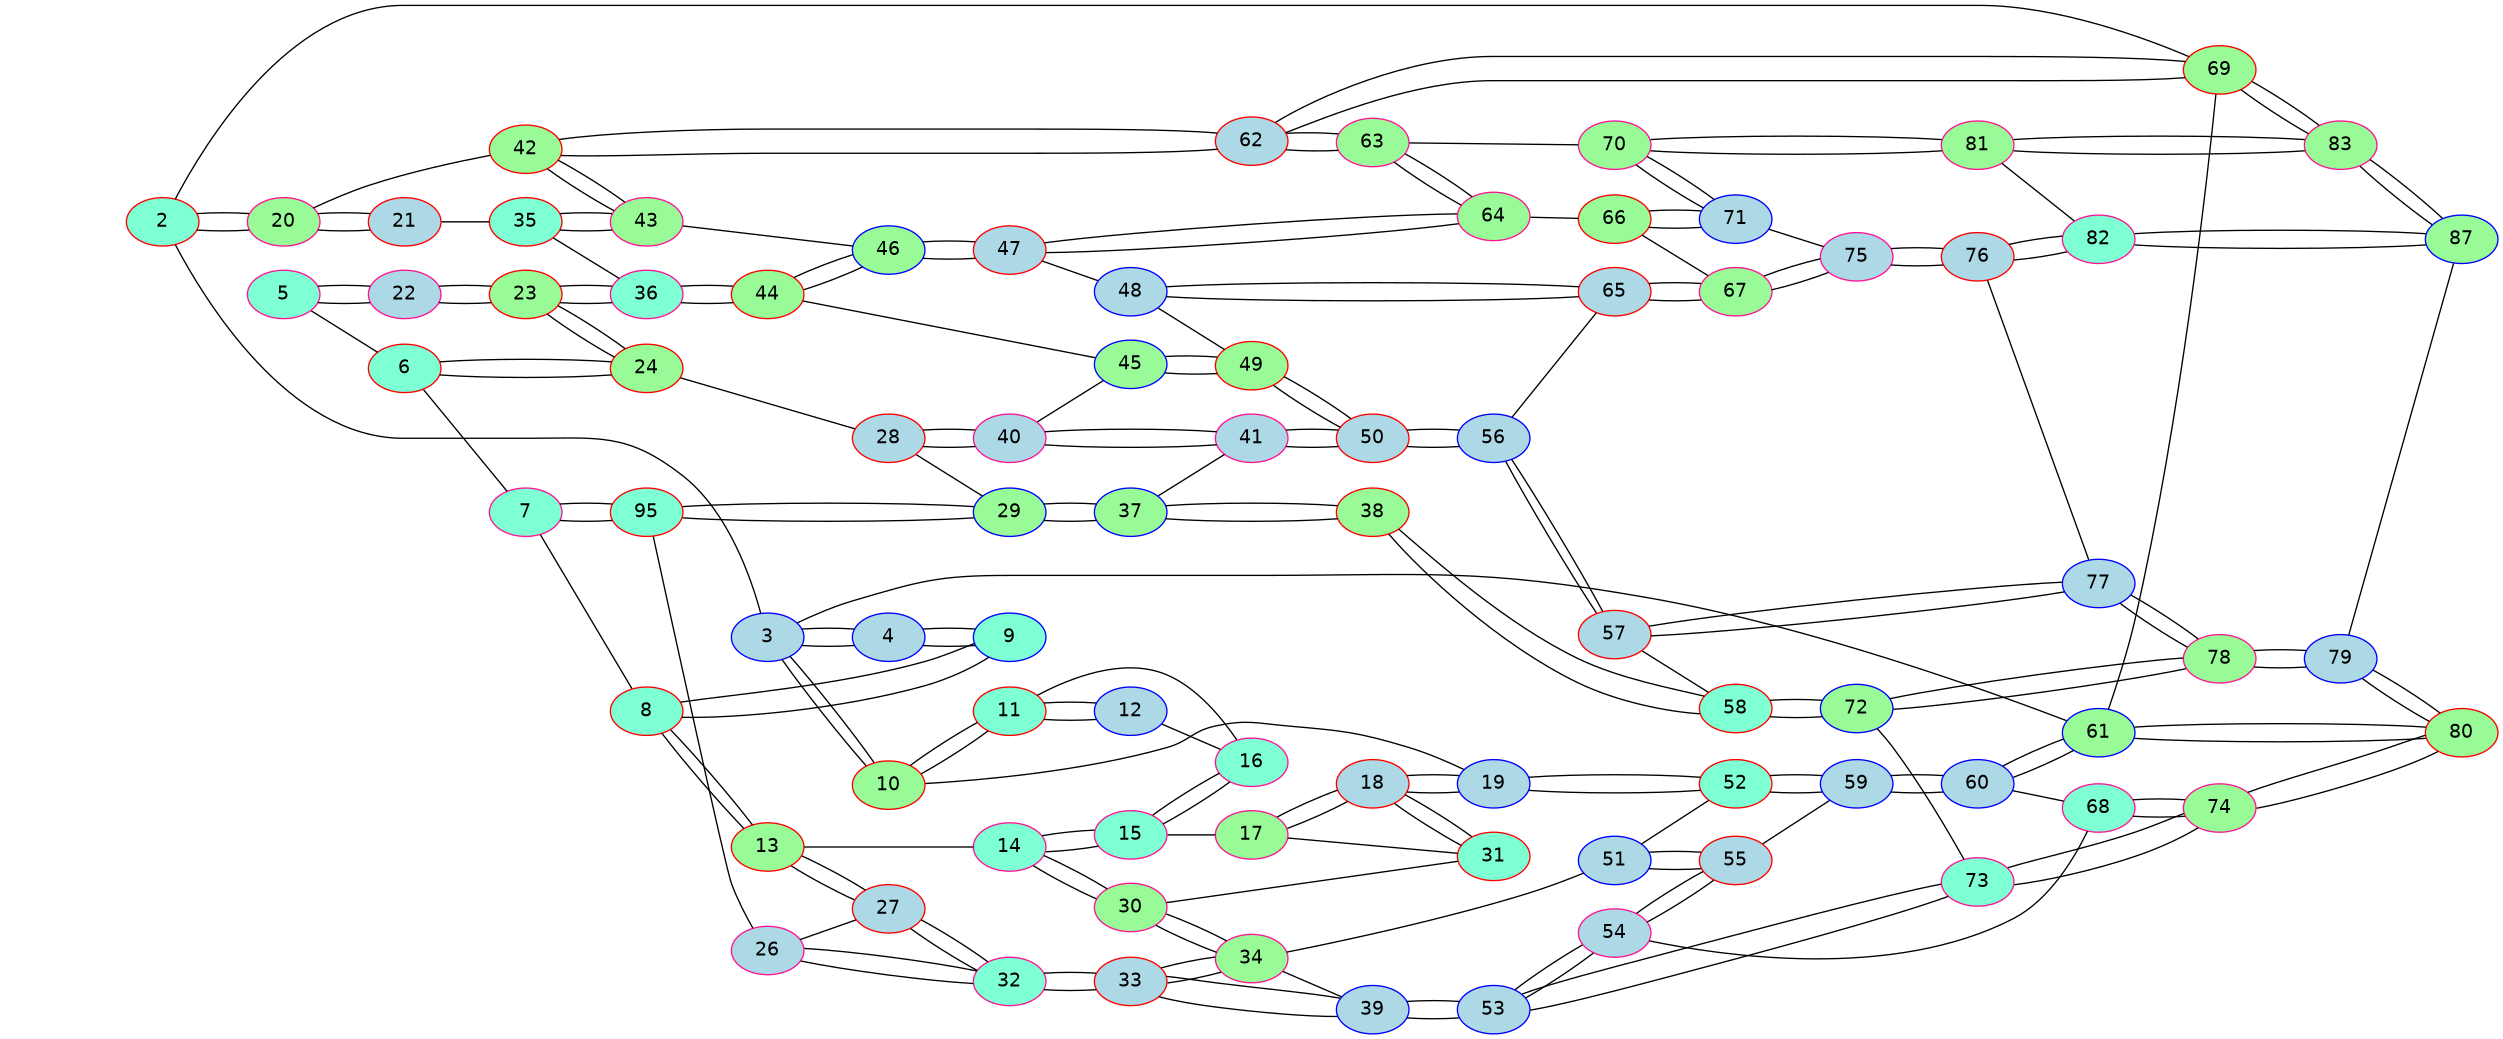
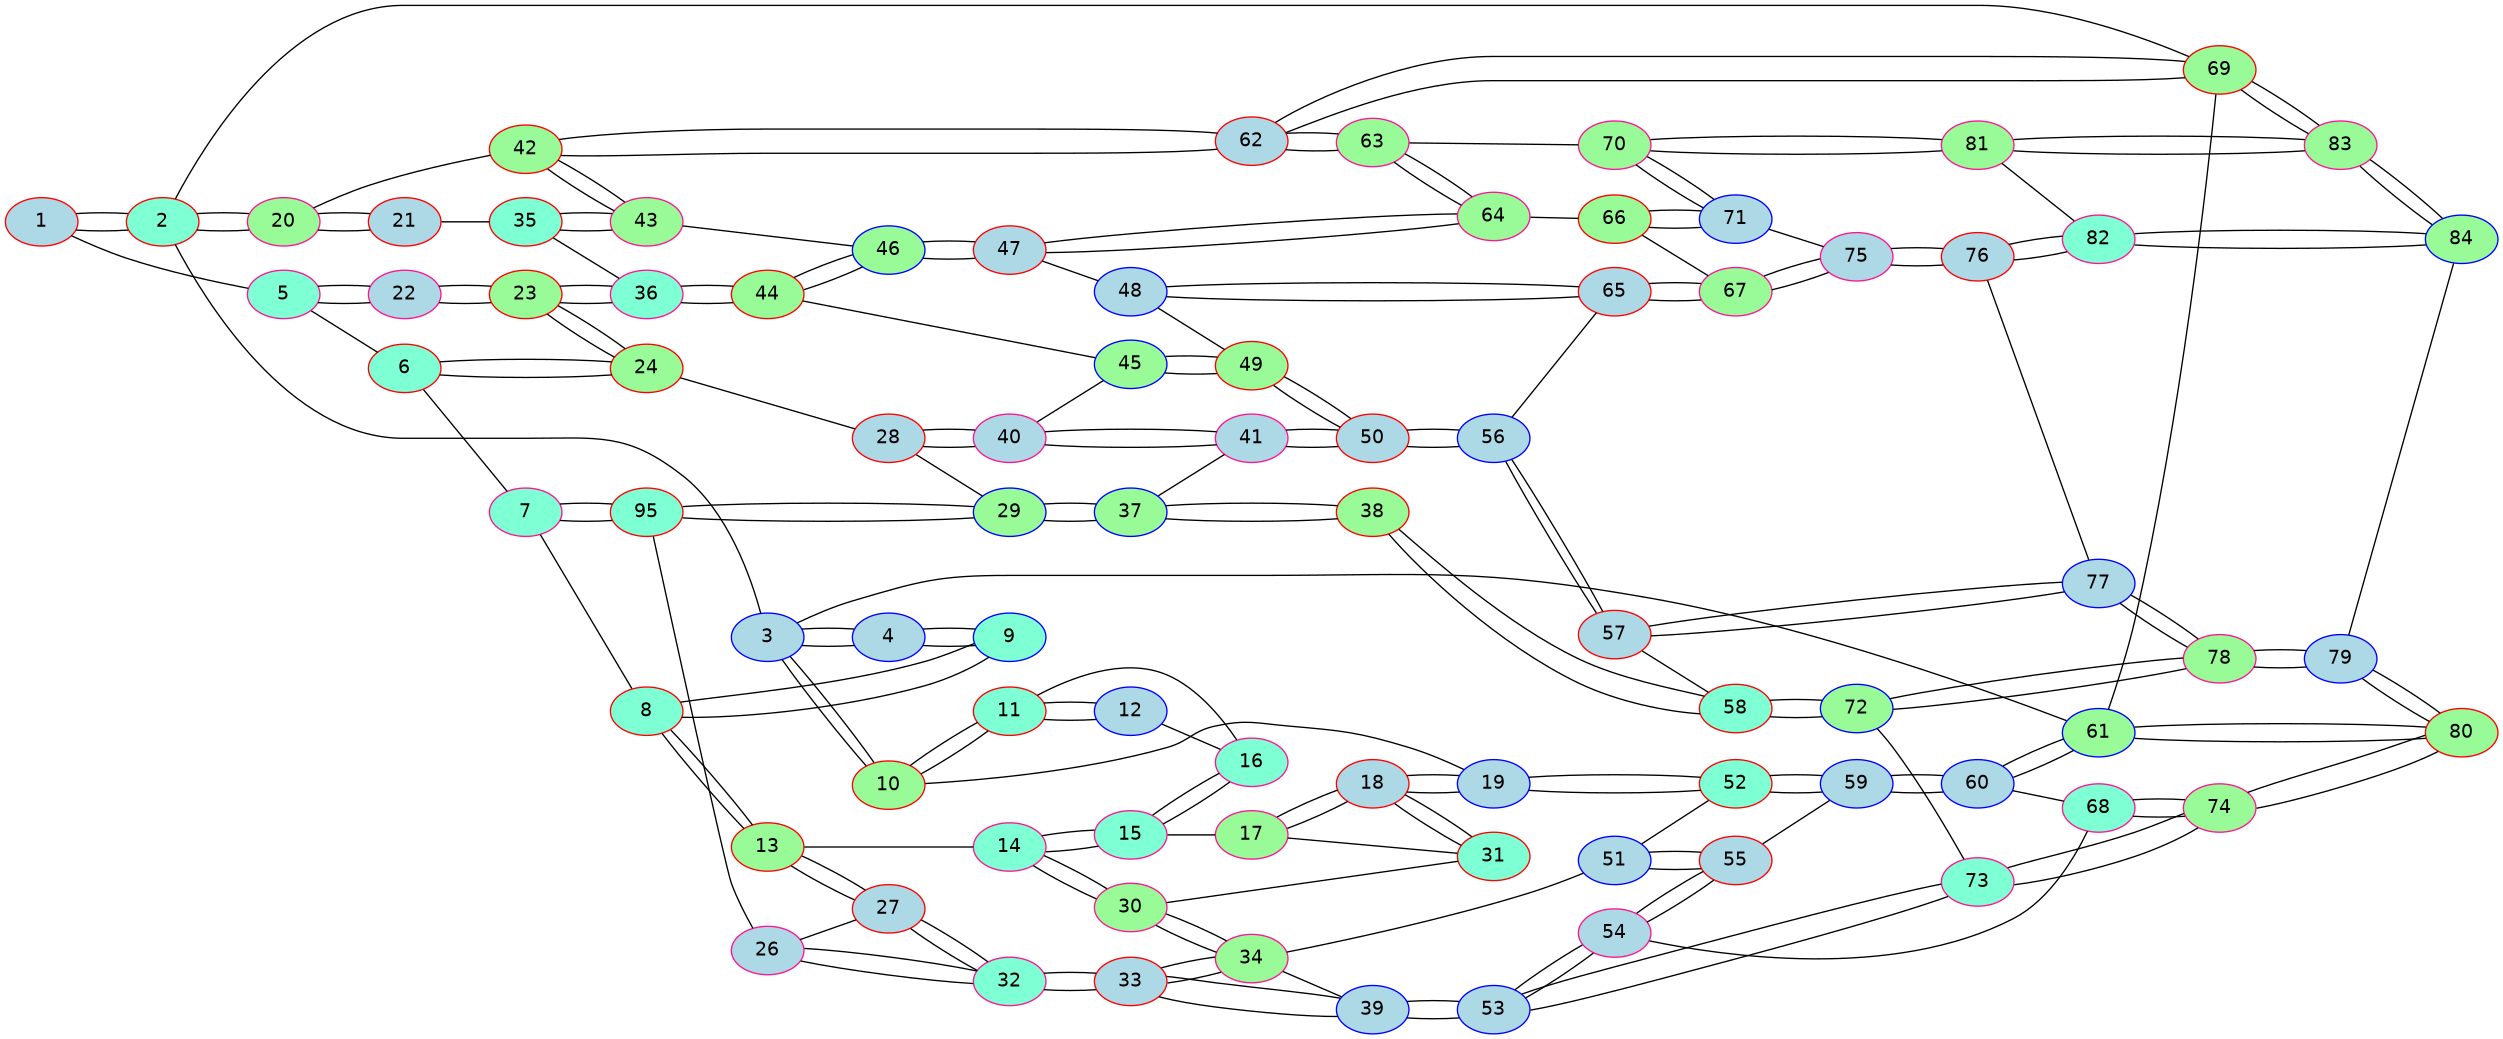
node "1": added
node "87": label "87" -> "84"
